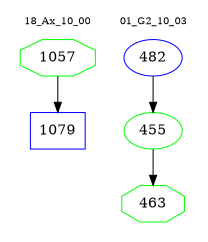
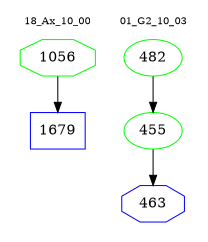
node "1057": label "1057" -> "1056"
node "482": color blue -> green
node "1079": label "1079" -> "1679"
node "463": color green -> blue
